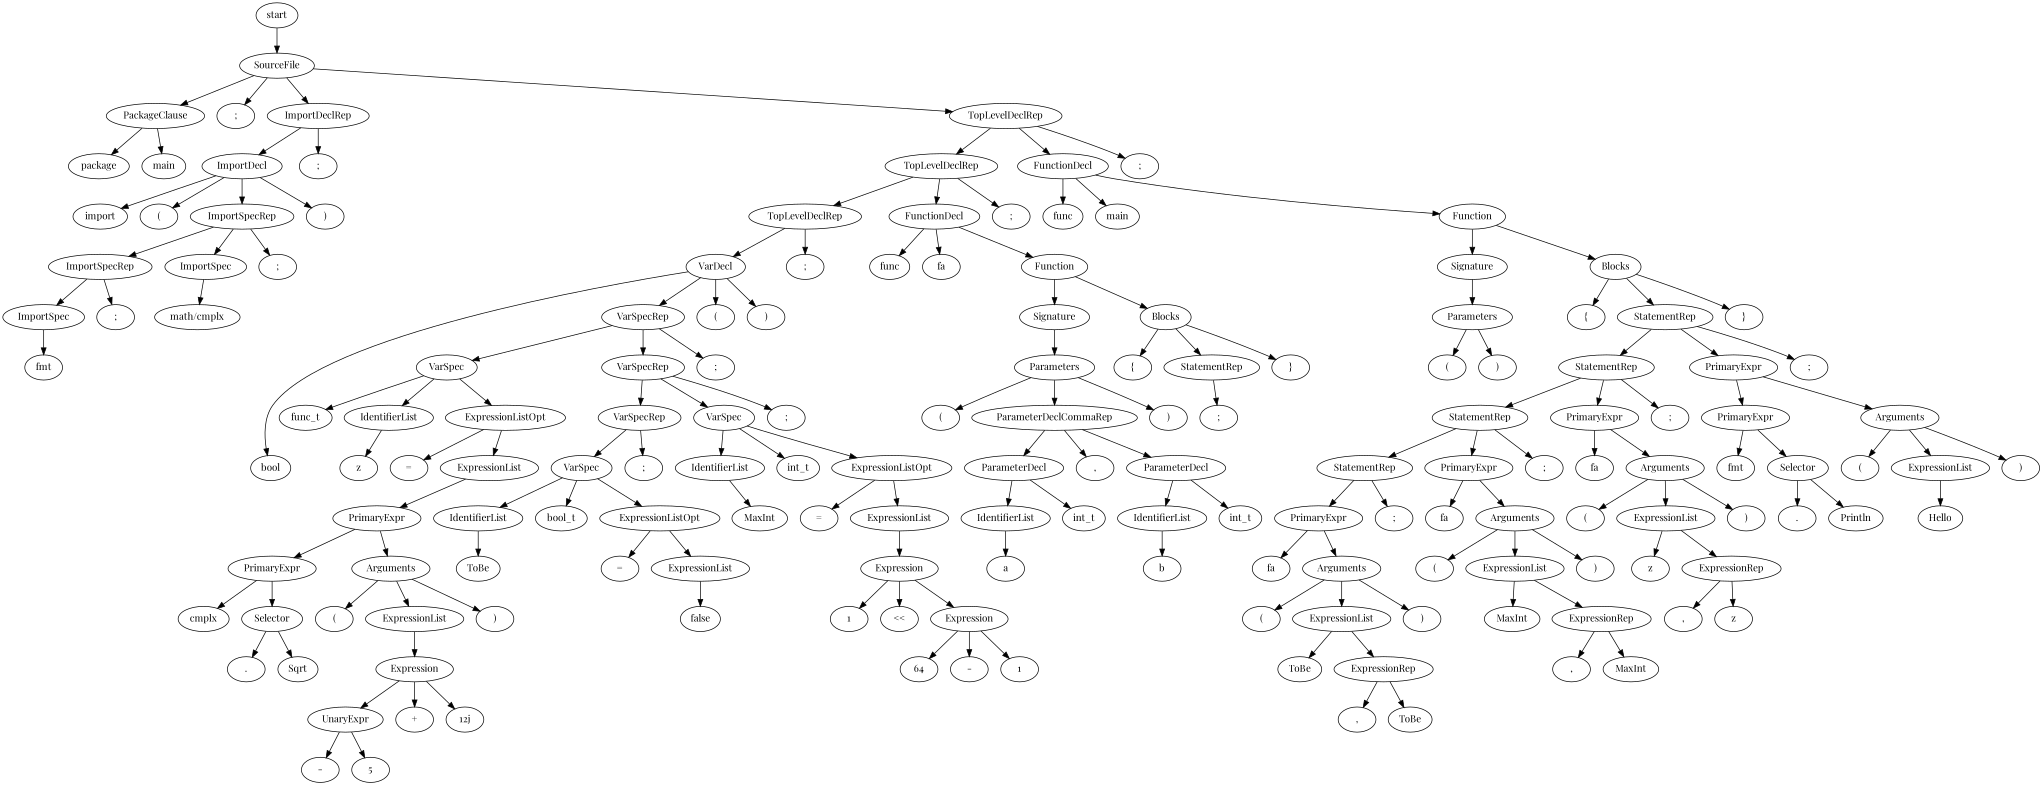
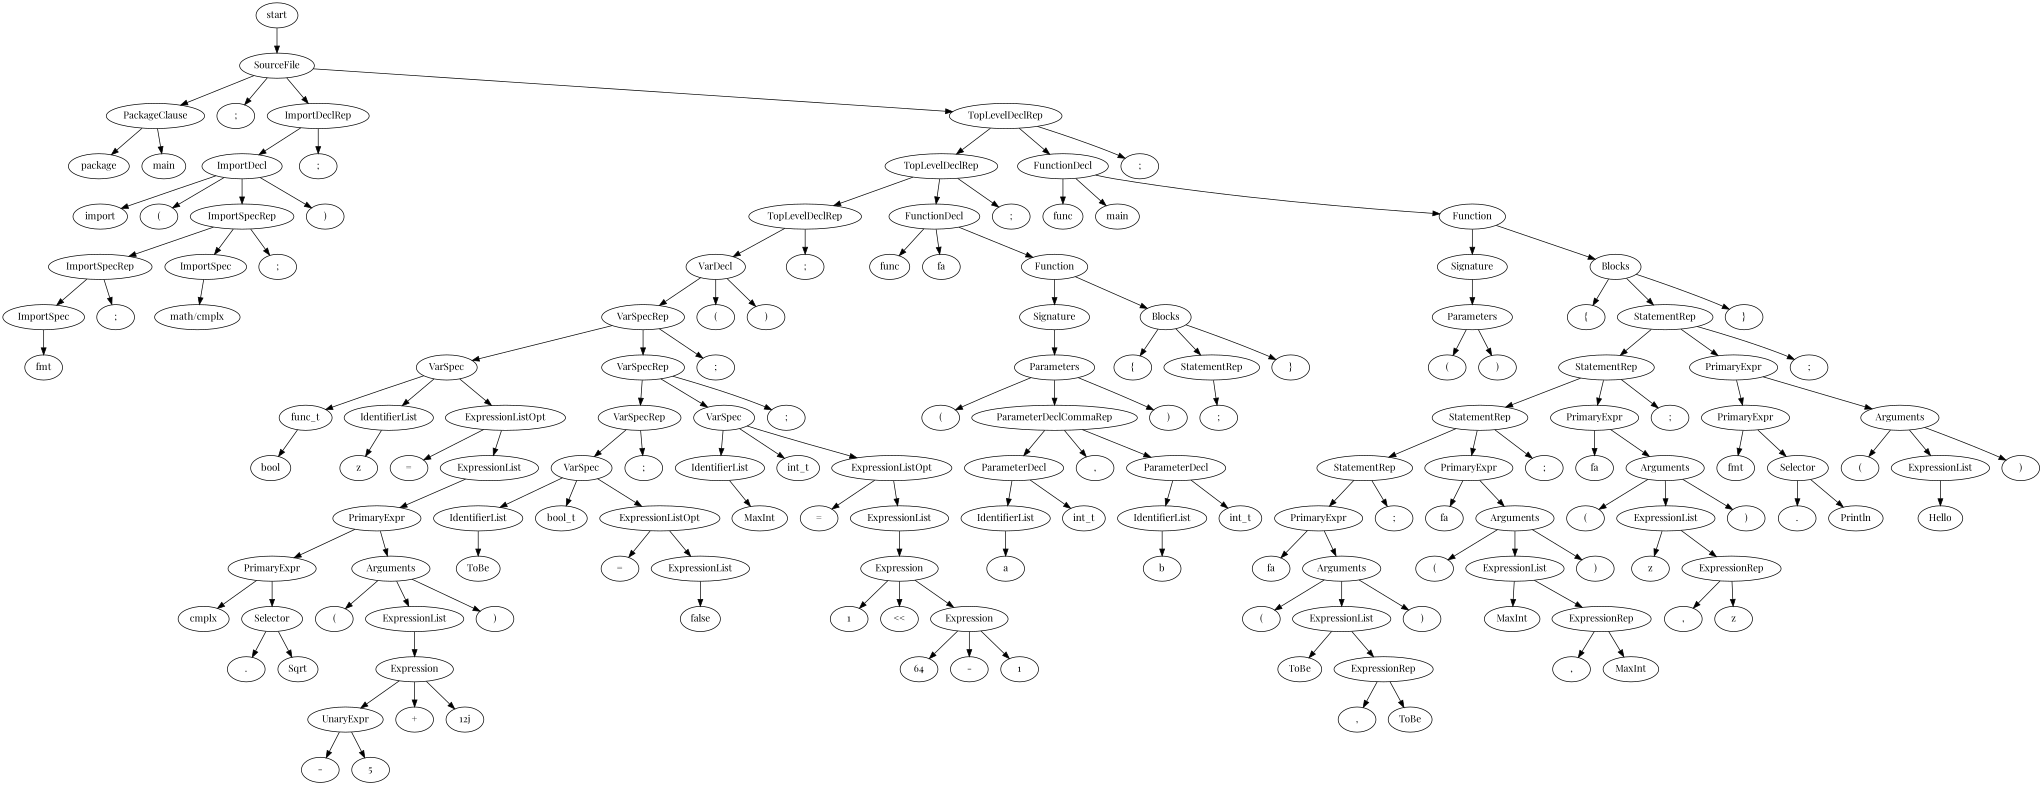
edge "VarDecl" -> "bool": now "func_t" -> "bool"
